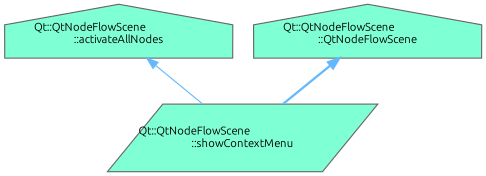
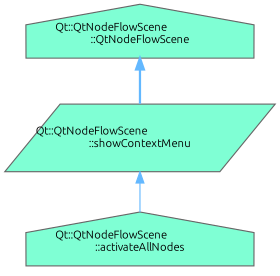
edge "Qt::QtNodeFlowScene ::showContextMenu" -> "Qt::QtNodeFlowScene ::activateAllNodes": reversed
